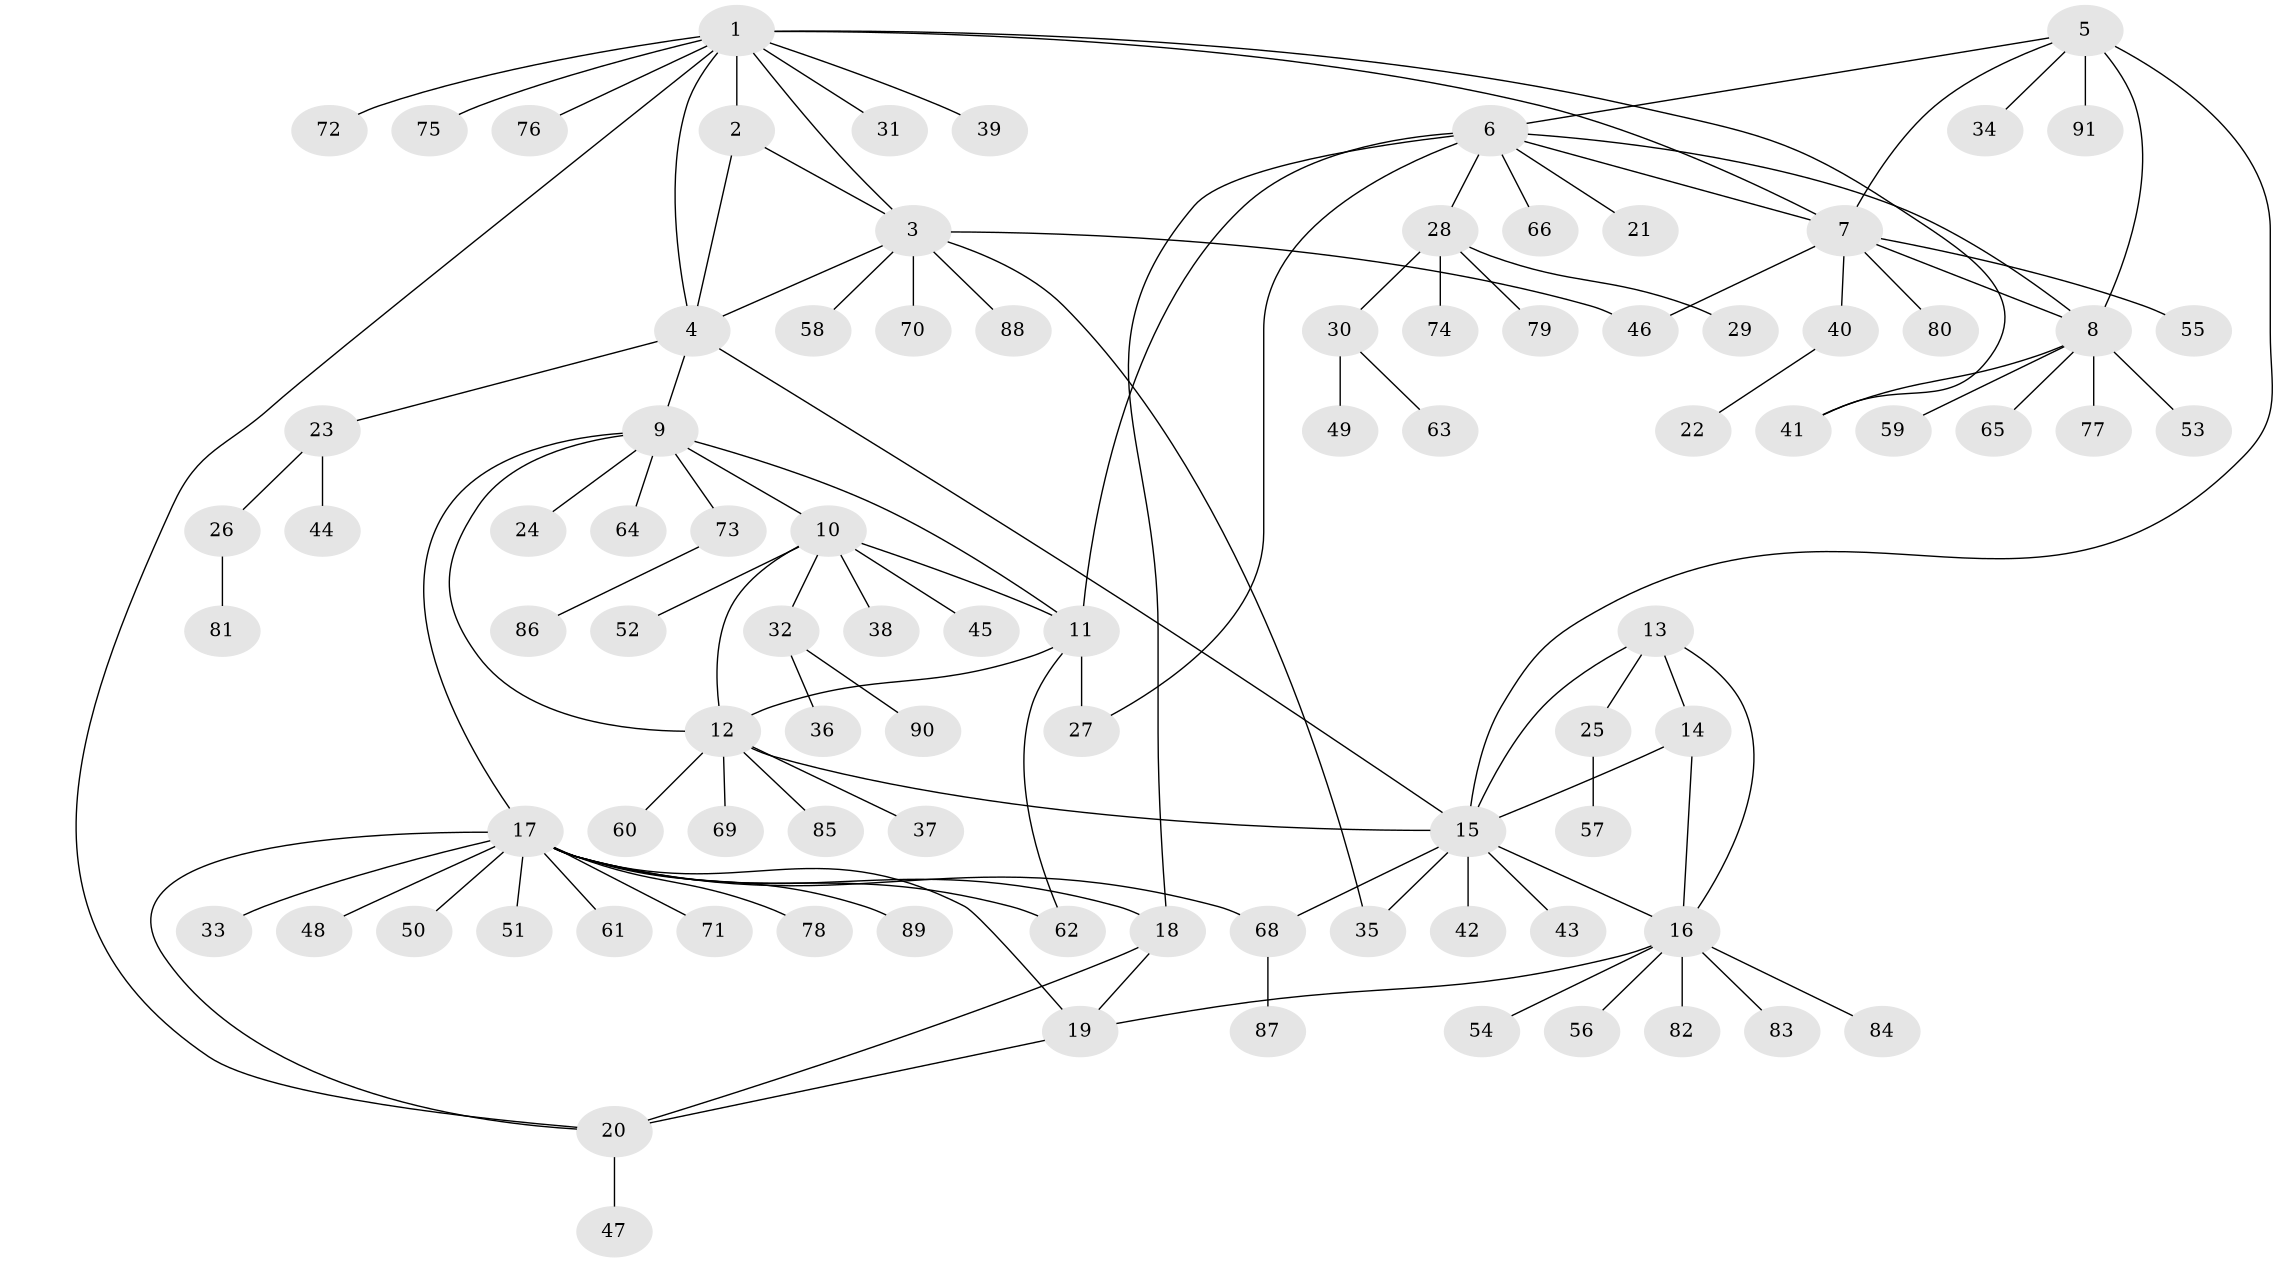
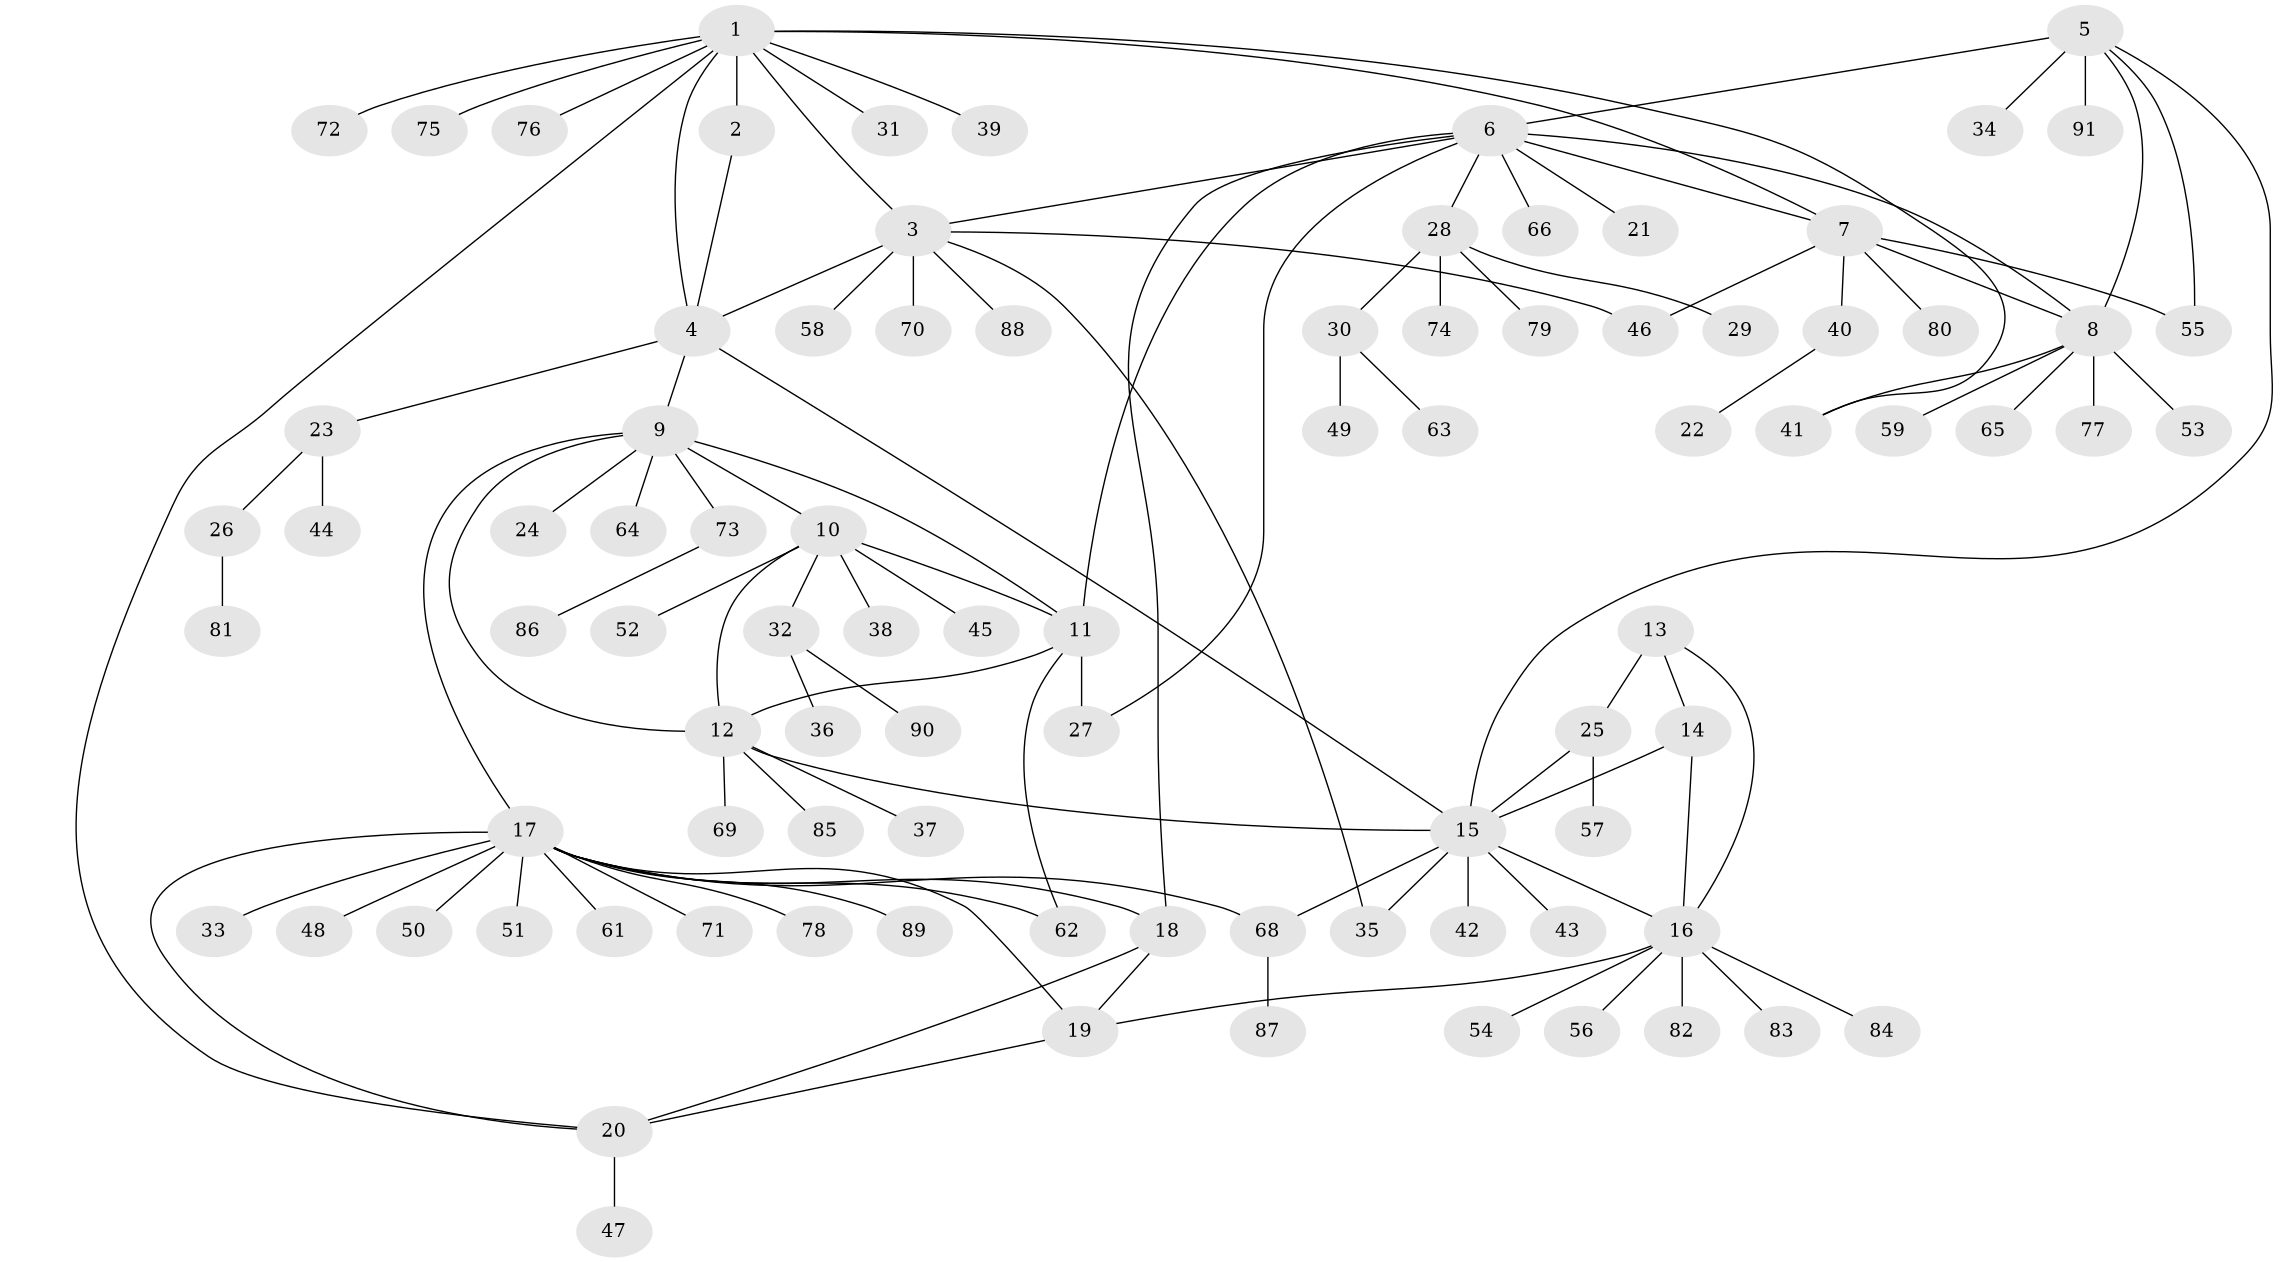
edge "5" -- "7": now "5" -- "55"
edge "2" -- "3": now "6" -- "3"
edge "13" -- "15": now "25" -- "15"
node "60": removed
